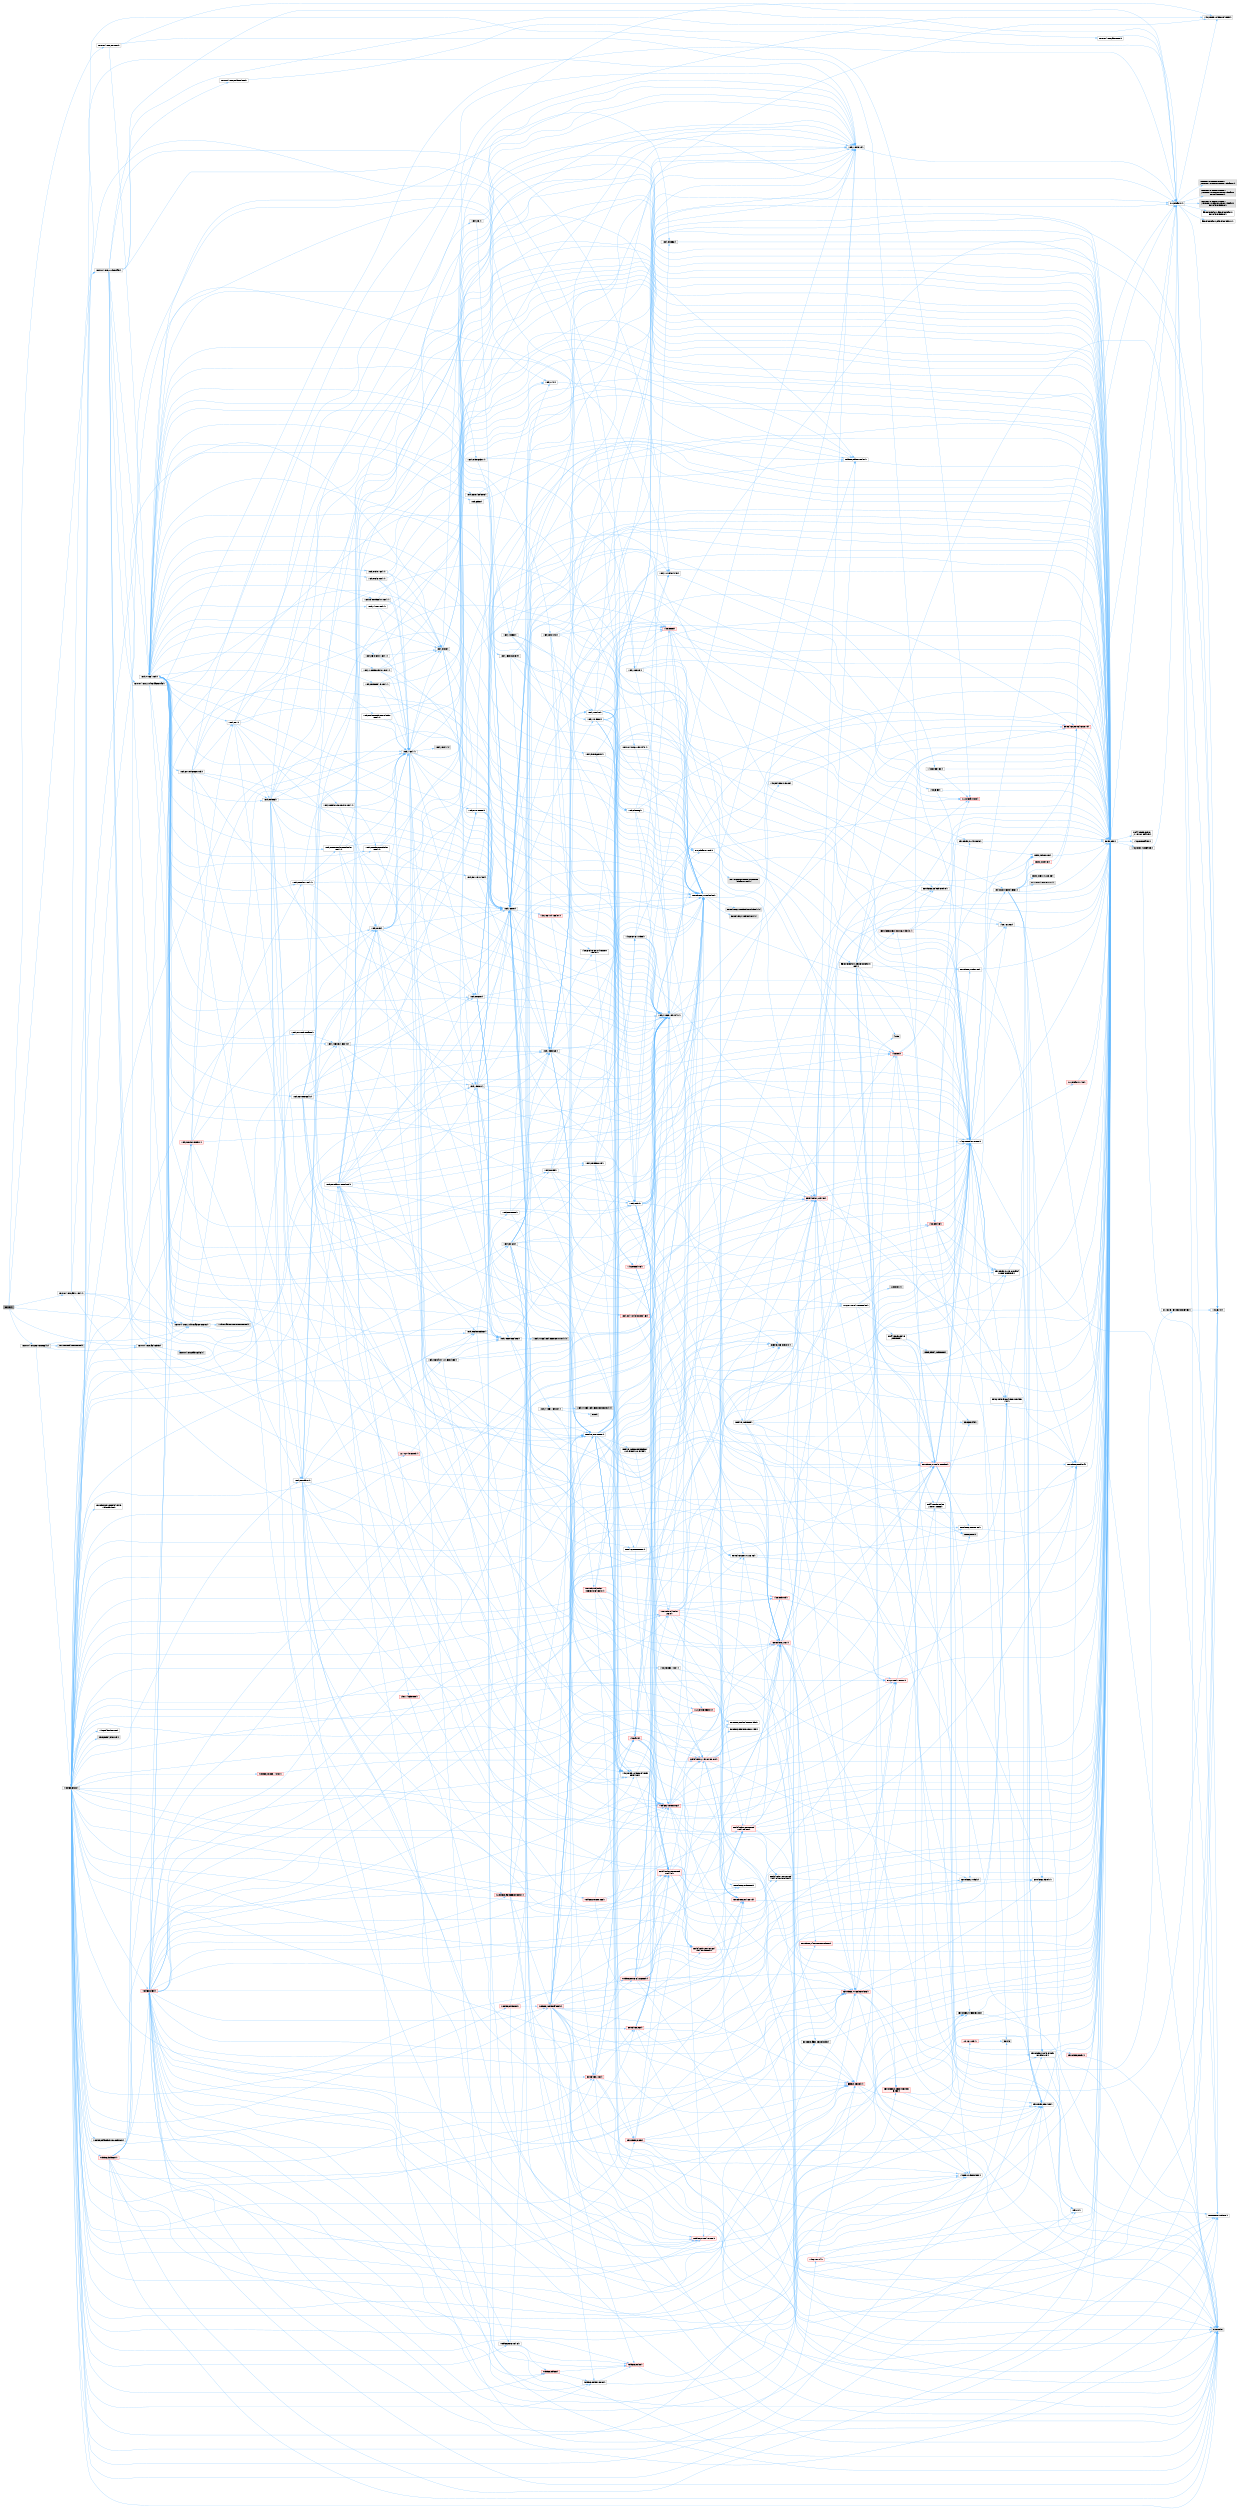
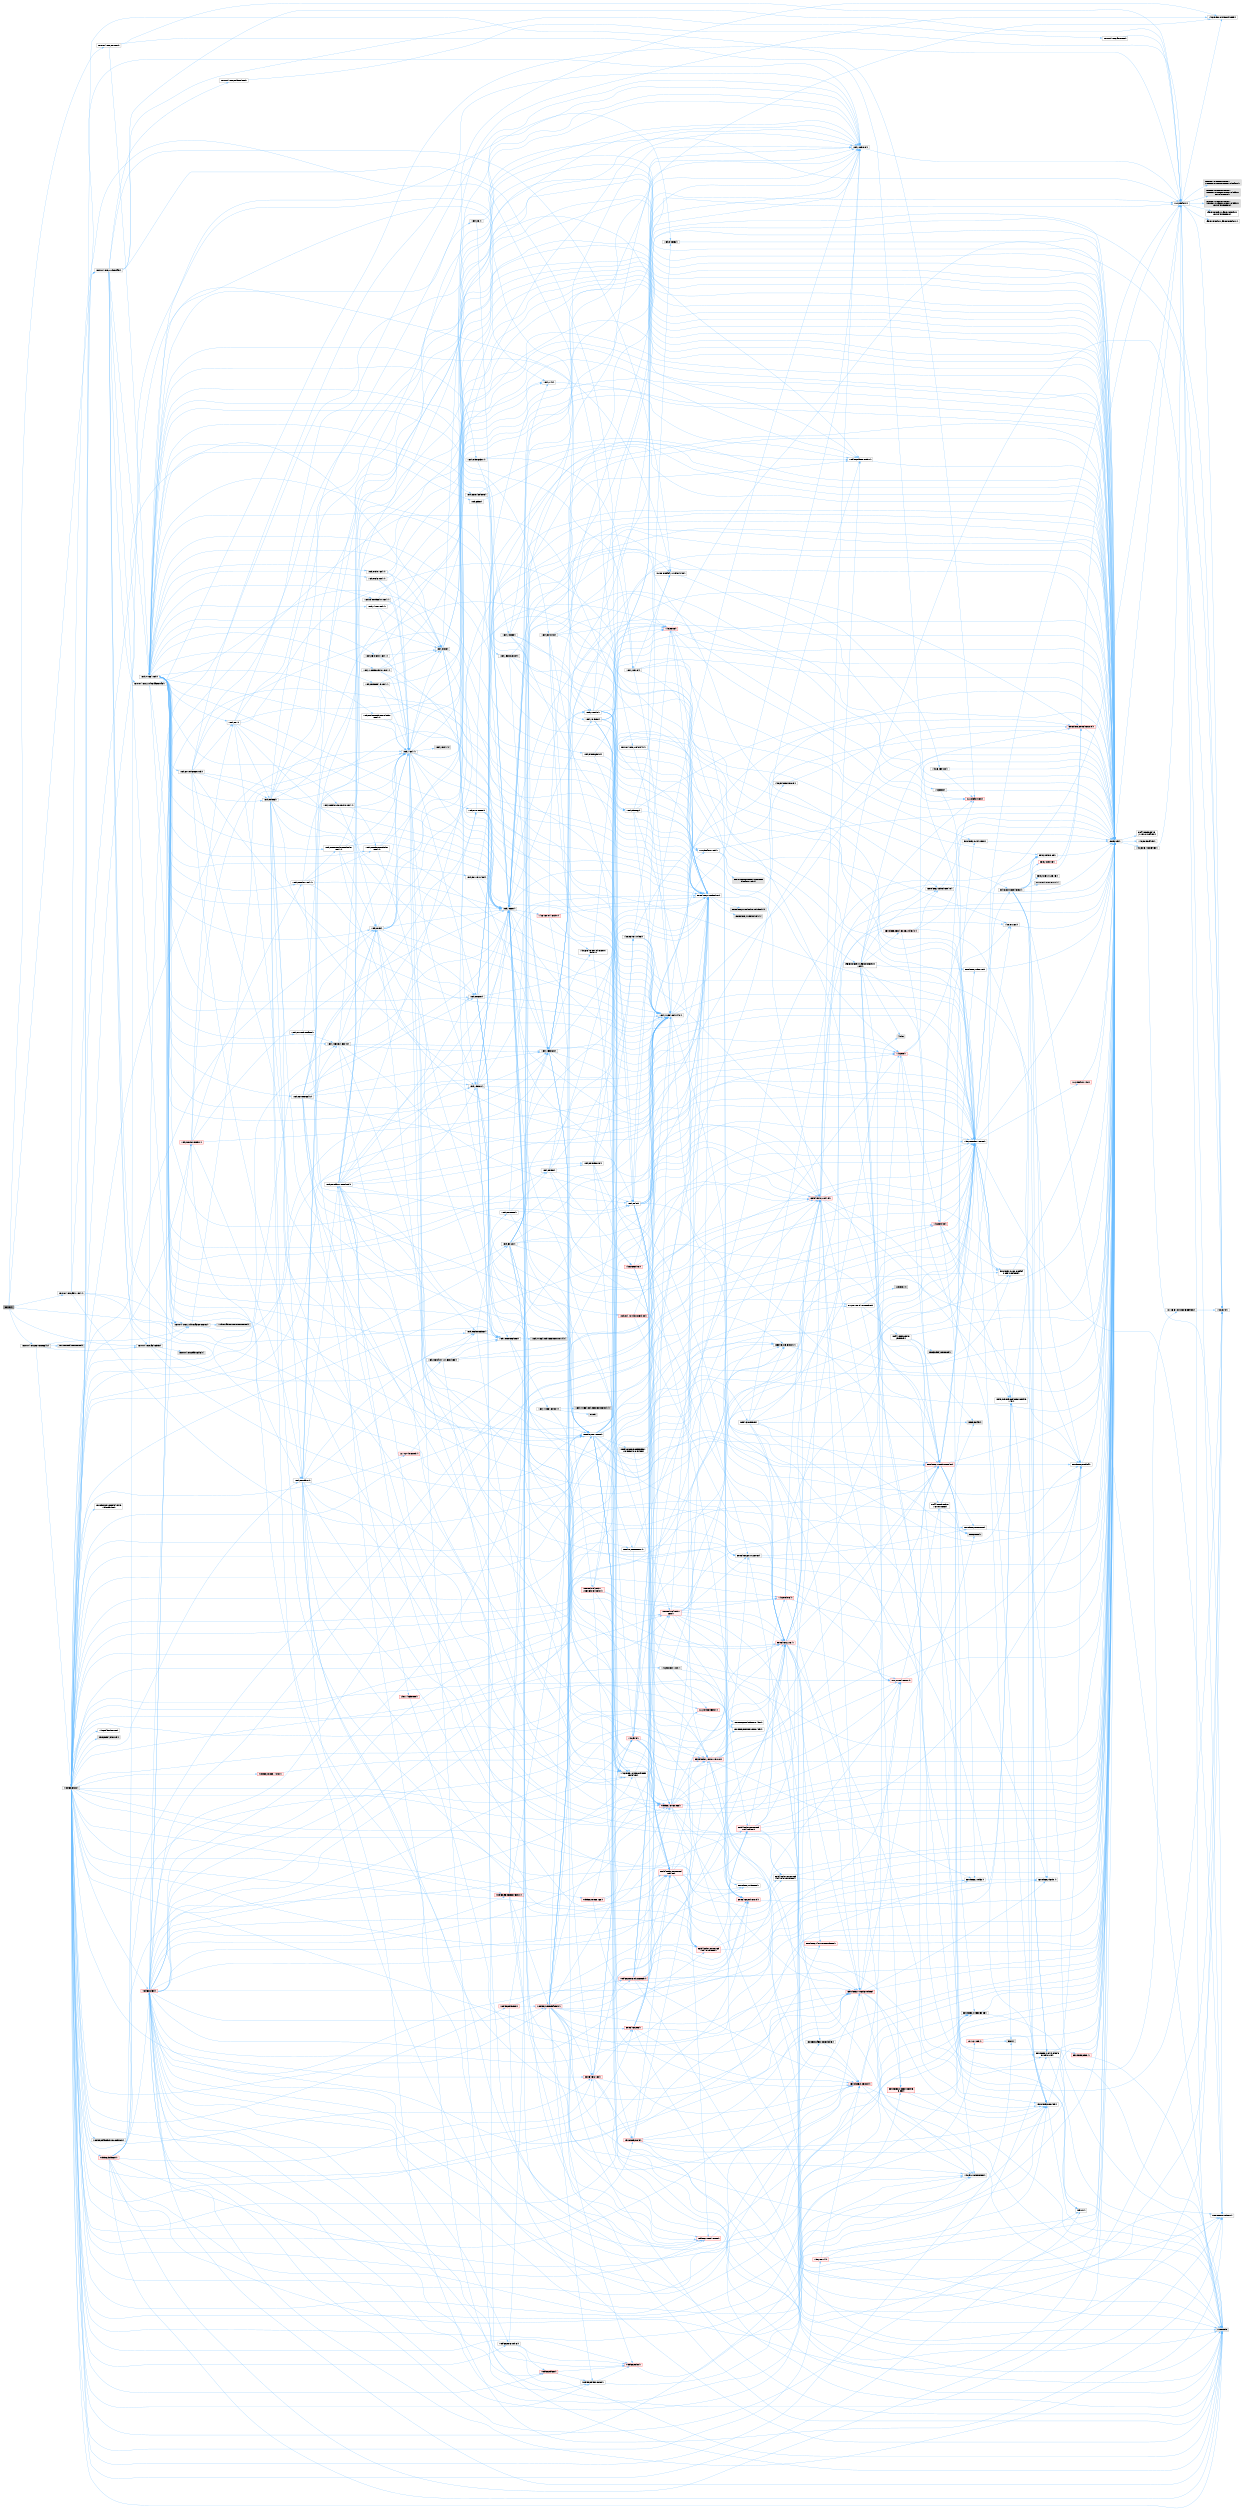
node "Math/NumericLimits.h": label "Math/NumericLimits.h" -> "IsArrayOrRefOf/NumericLimits.h"
node "IsAbstract/GarbageCollection.h": label "IsAbstract/GarbageCollection.h" -> "UObject/GarbageCollection.h"
node "Edge/TypeHash.h": label "Edge/TypeHash.h" -> "Templates/TypeHash.h"
